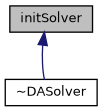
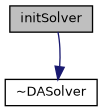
edge "~DASolver" -> "initSolver": reversed
